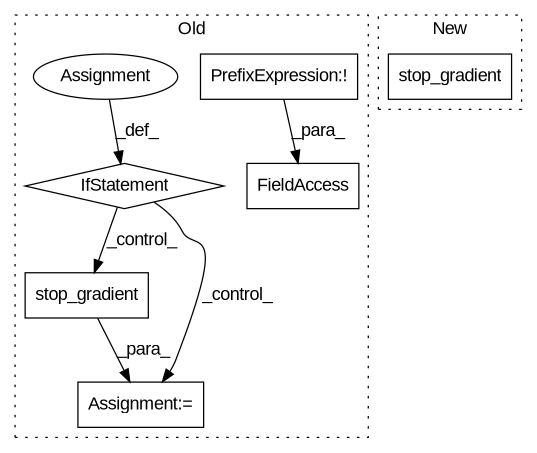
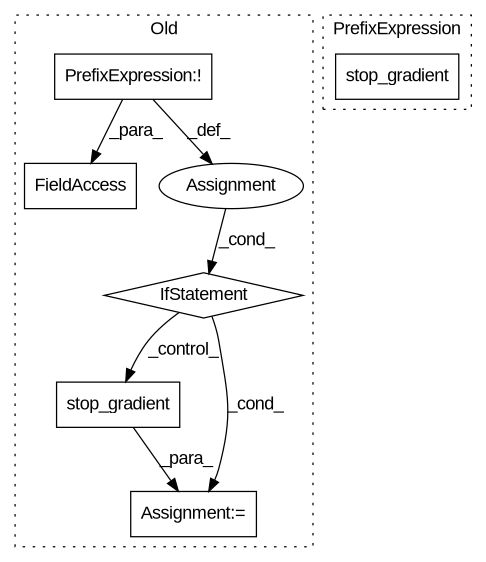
cluster "New": label "New" -> "PrefixExpression"
edge "PrefixExpression:!" -> "Assignment": added, label "_def_"
edge "Assignment" -> "IfStatement": label "_def_" -> "_cond_"
edge "IfStatement" -> "Assignment:=": label "_control_" -> "_cond_"
